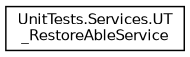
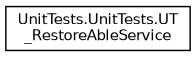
node "UnitTests.Services.UT _RestoreAbleService": label "UnitTests.Services.UT _RestoreAbleService" -> "UnitTests.UnitTests.UT _RestoreAbleService"
